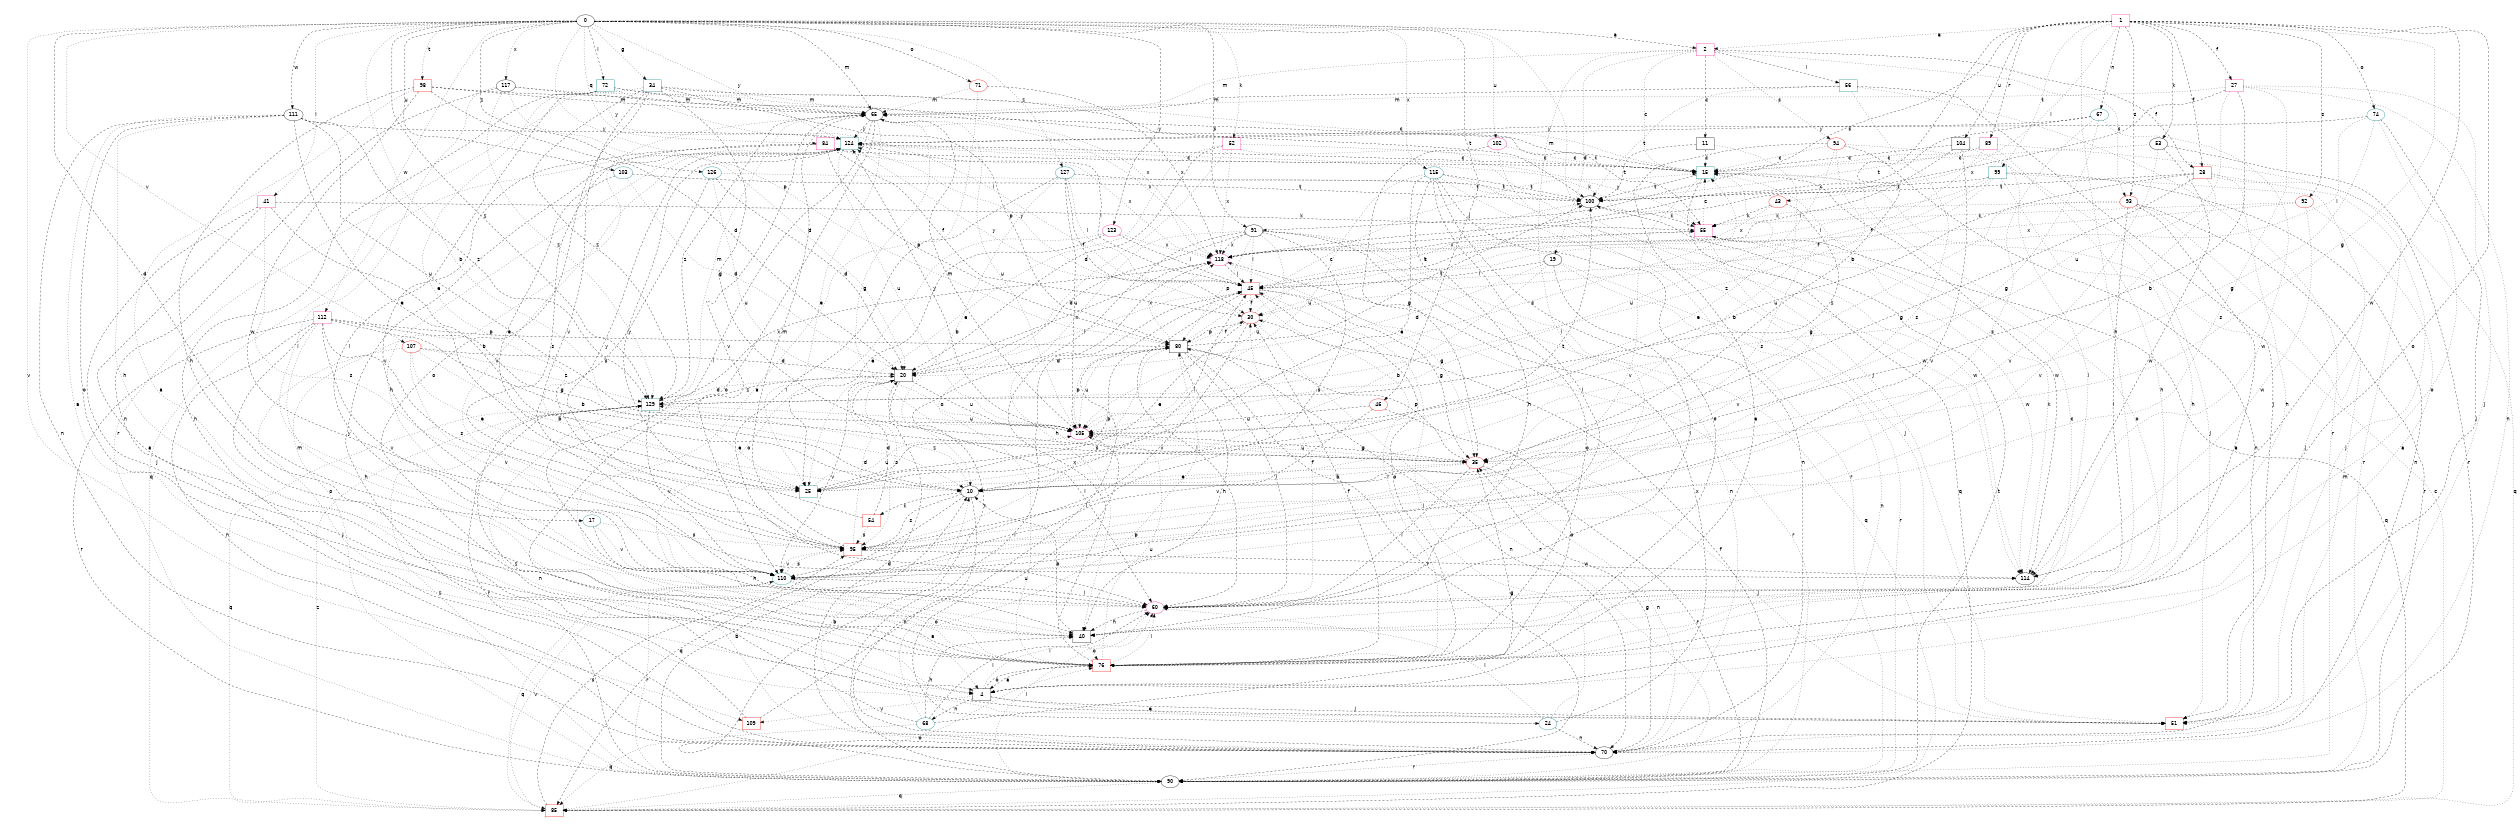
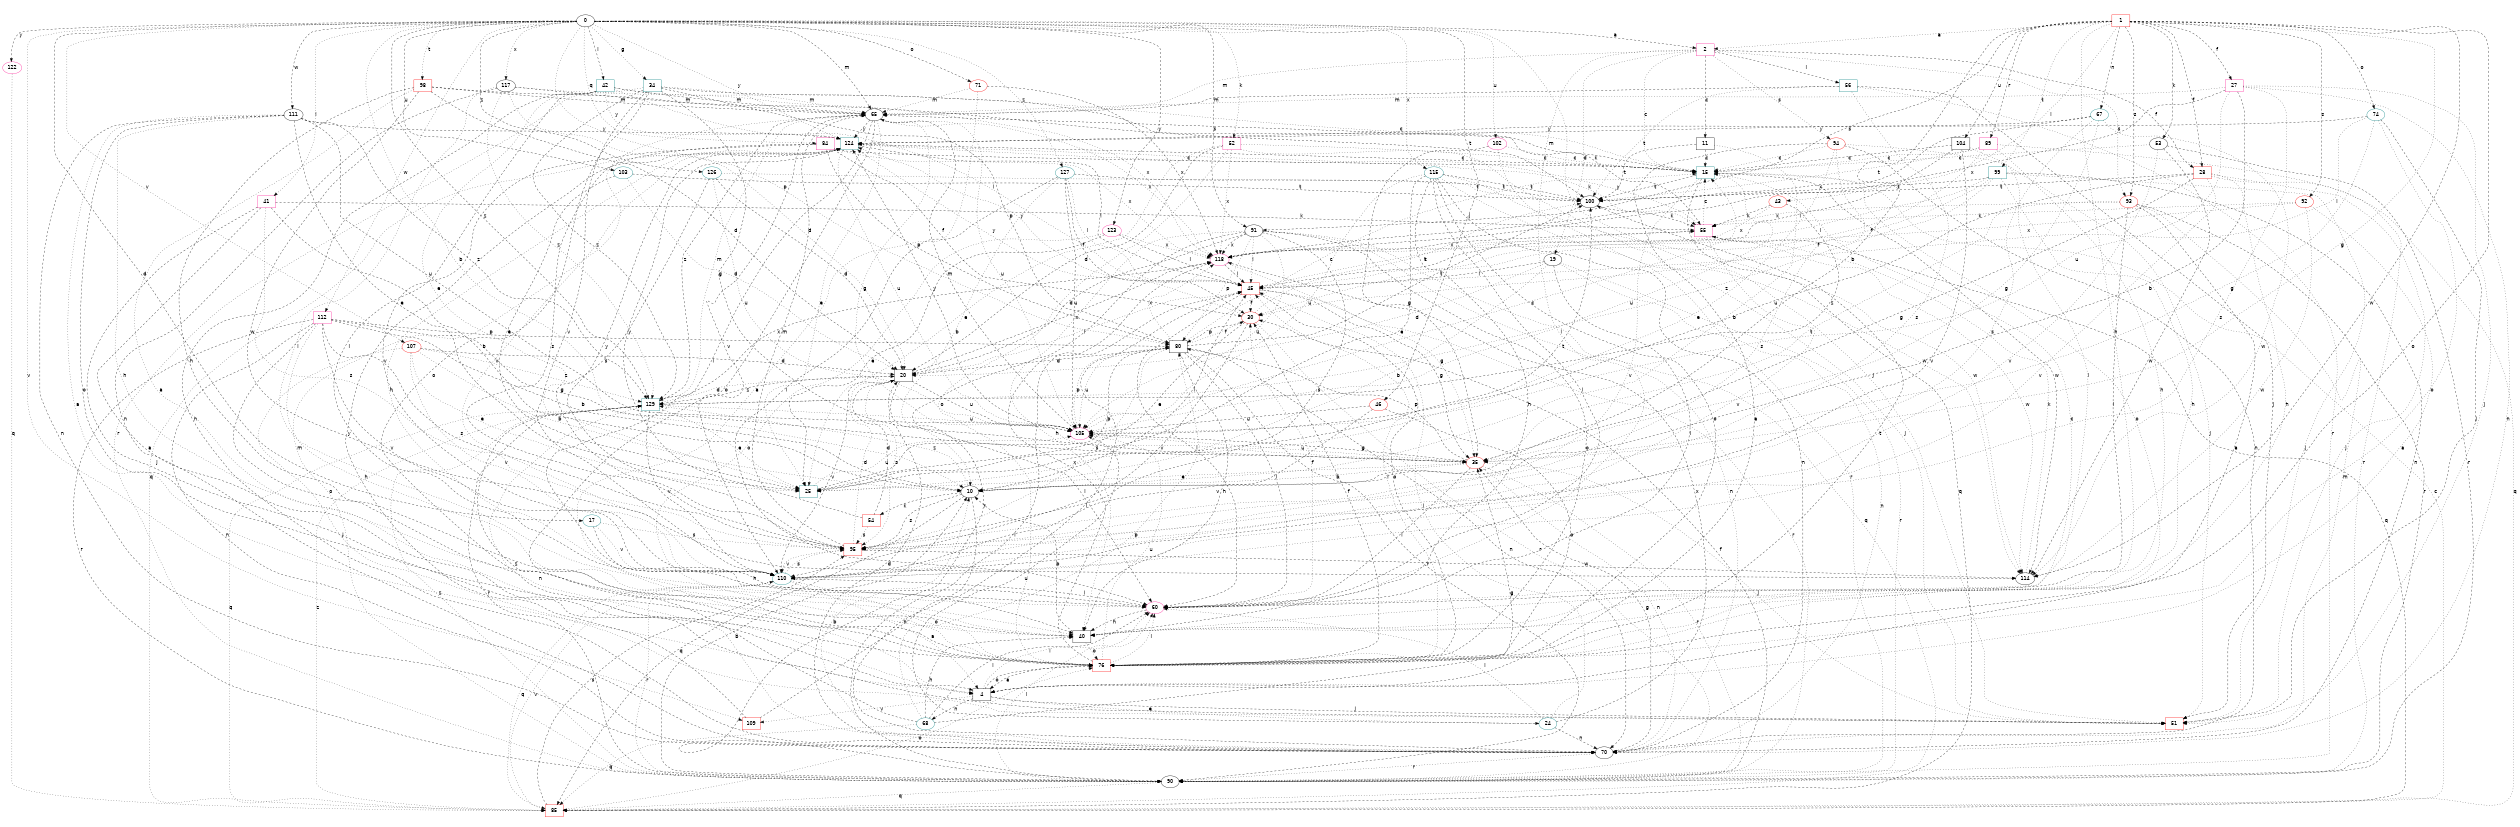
node "1": color deeppink -> red
node "122": added
node "72": label "72" -> "42"
edge "93" -> "35": label "g" -> "t"
edge "90" -> "100": now "76" -> "100"
edge "35" -> "90": style dashed -> dotted
